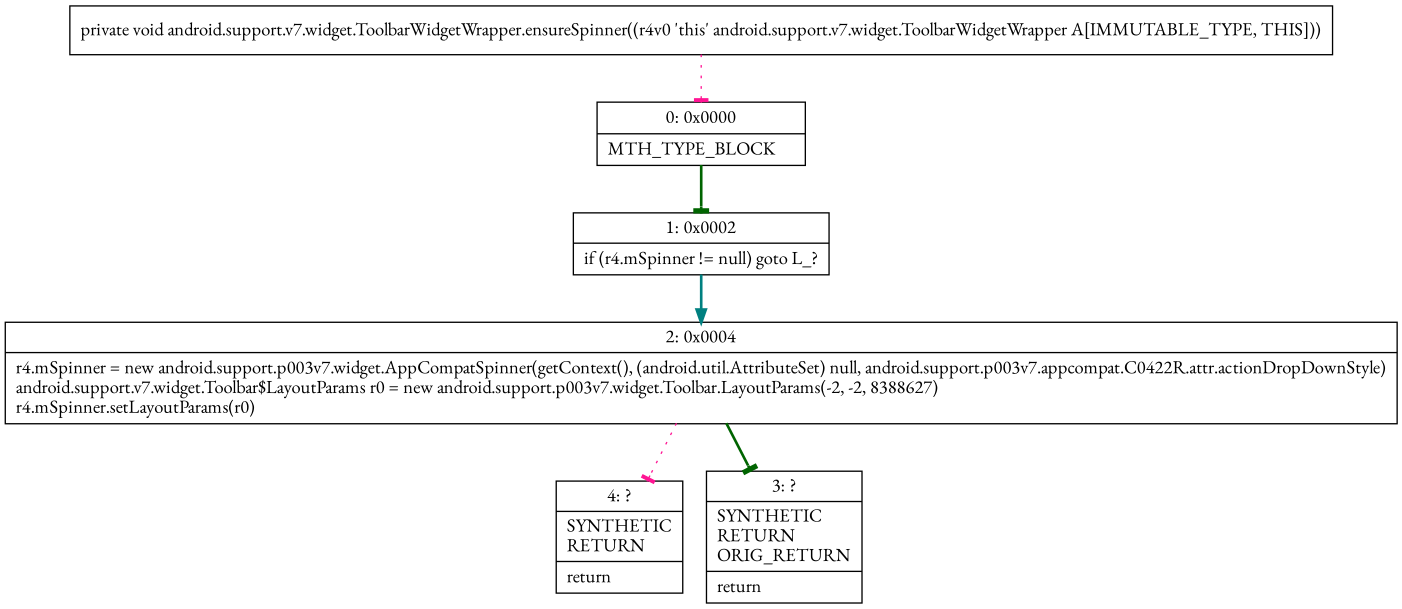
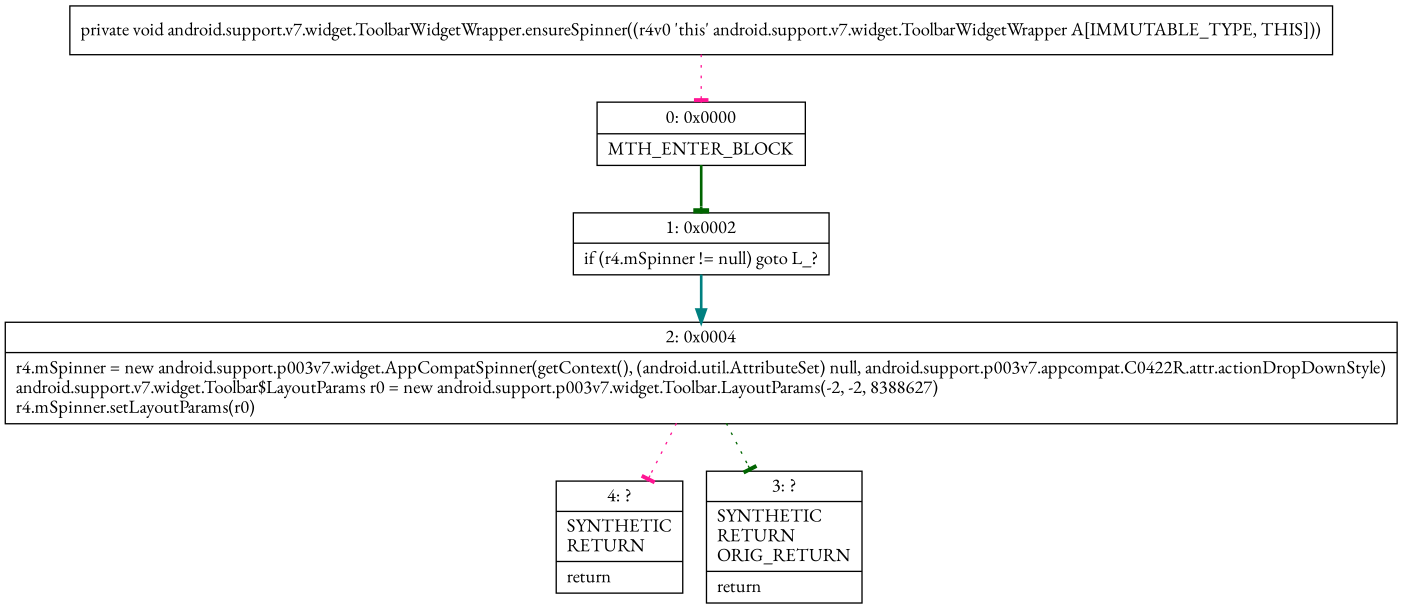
node "0: 0x0000": text "MTH_TYPE_BLOCK" -> "MTH_ENTER_BLOCK"
edge "2: 0x0004" -> "3: ?": style bold -> dotted
